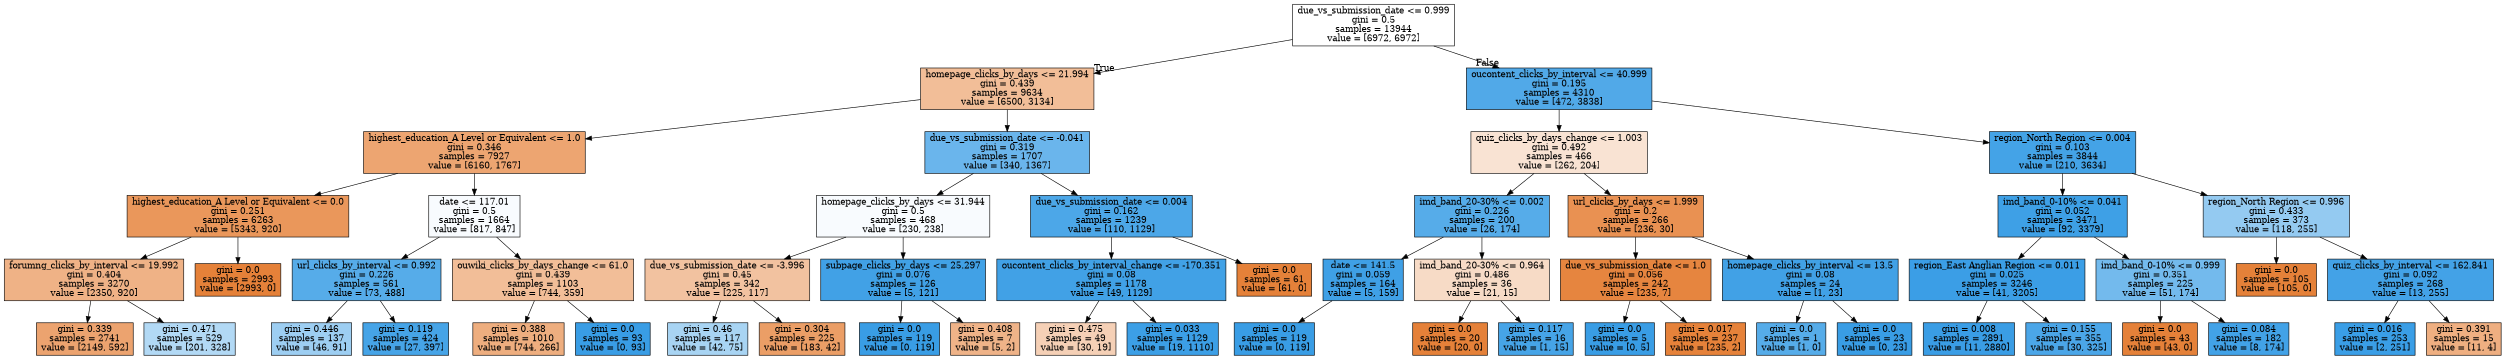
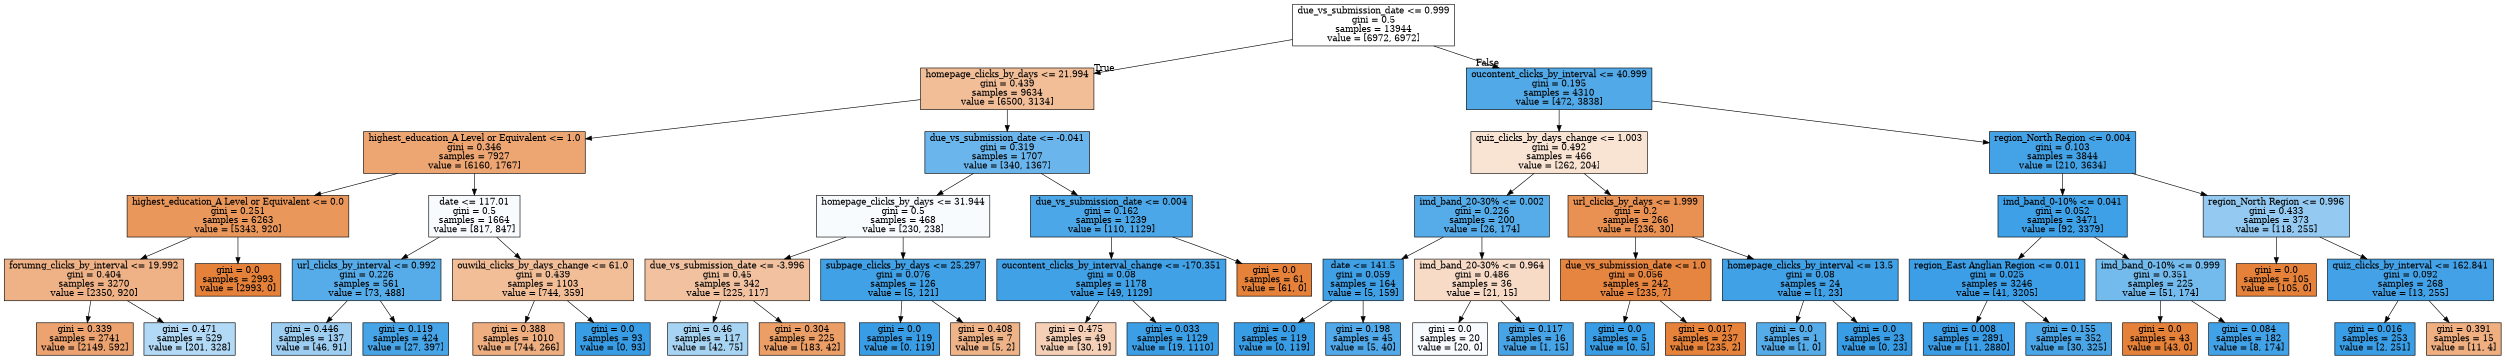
node "gini = 0.198 samples = 45 value = [5, 40]": added
node "gini = 0.0 samples = 20 value = [20, 0]": fillcolor #e58139ff -> #399de509
node "gini = 0.155 samples = 355 value = [30, 325]": label "gini = 0.155 samples = 355 value = [30, 325]" -> "gini = 0.155 samples = 352 value = [30, 325]"
